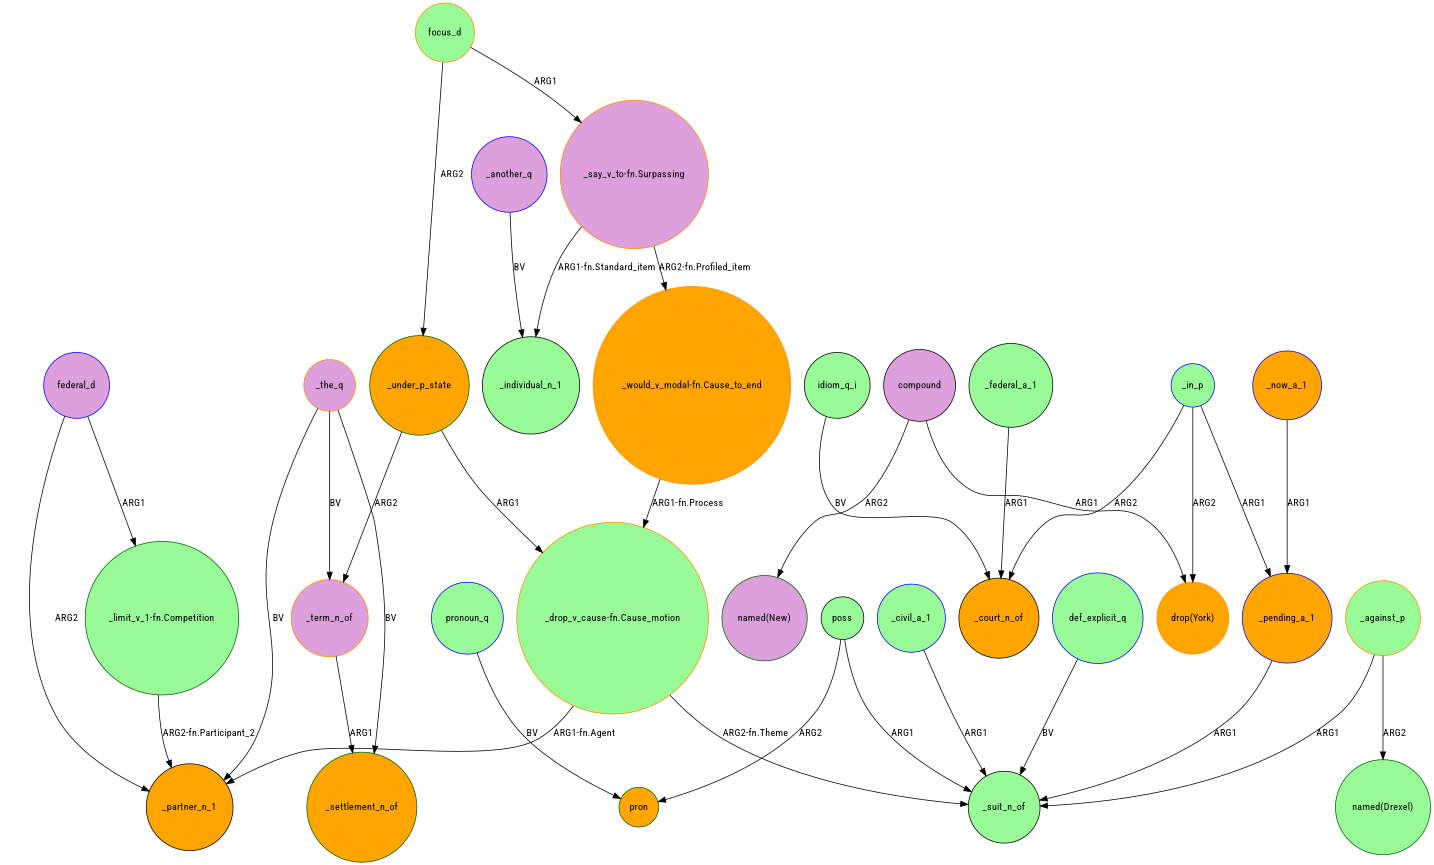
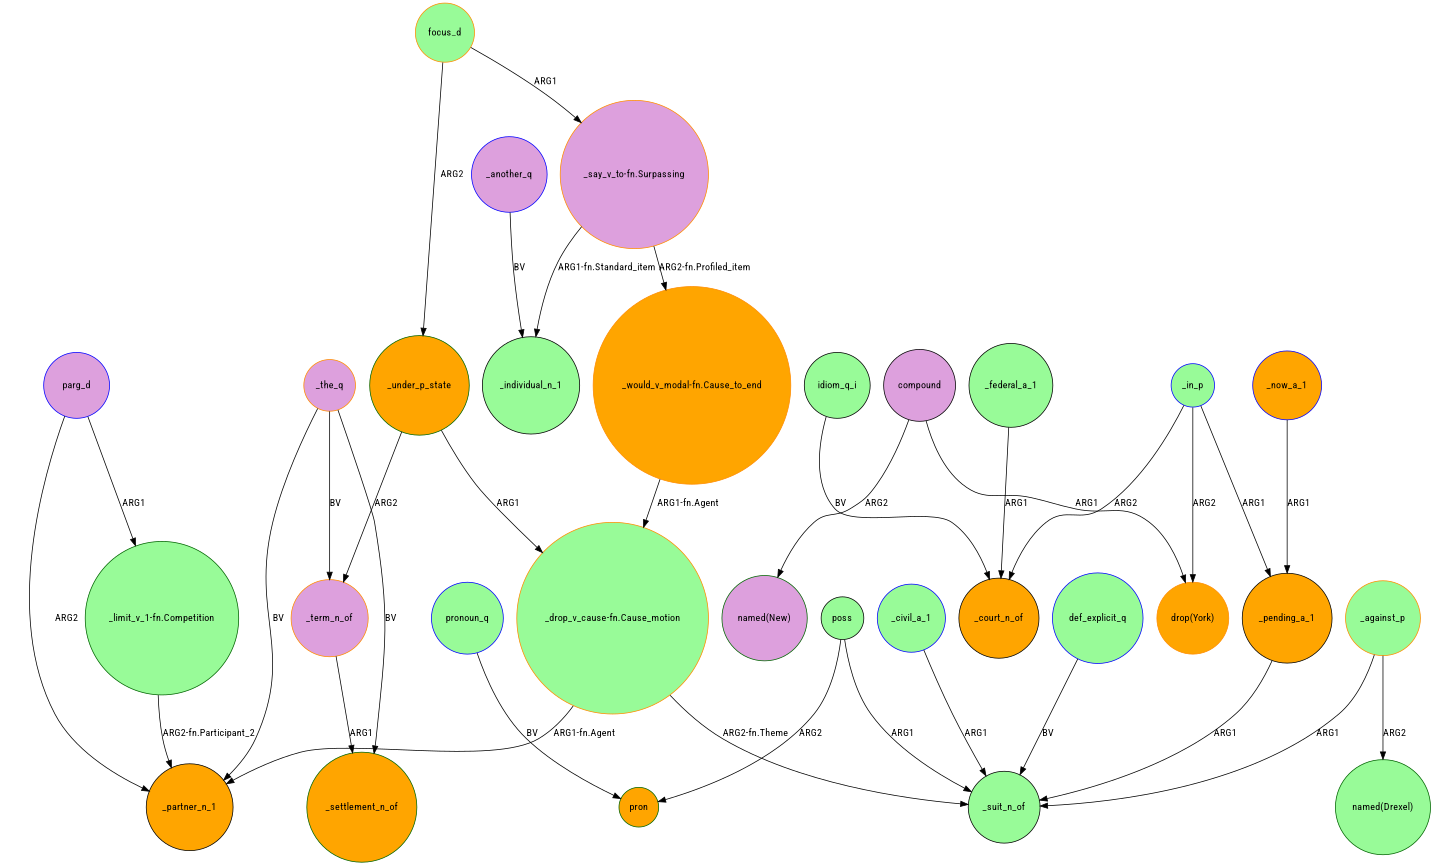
node "federal_d": label "federal_d" -> "parg_d"
edge "_would_v_modal-fn.Cause_to_end" -> "_drop_v_cause-fn.Cause_motion": label "ARG1-fn.Process" -> "ARG1-fn.Agent"
node "_pending_a_1": color blue -> black
